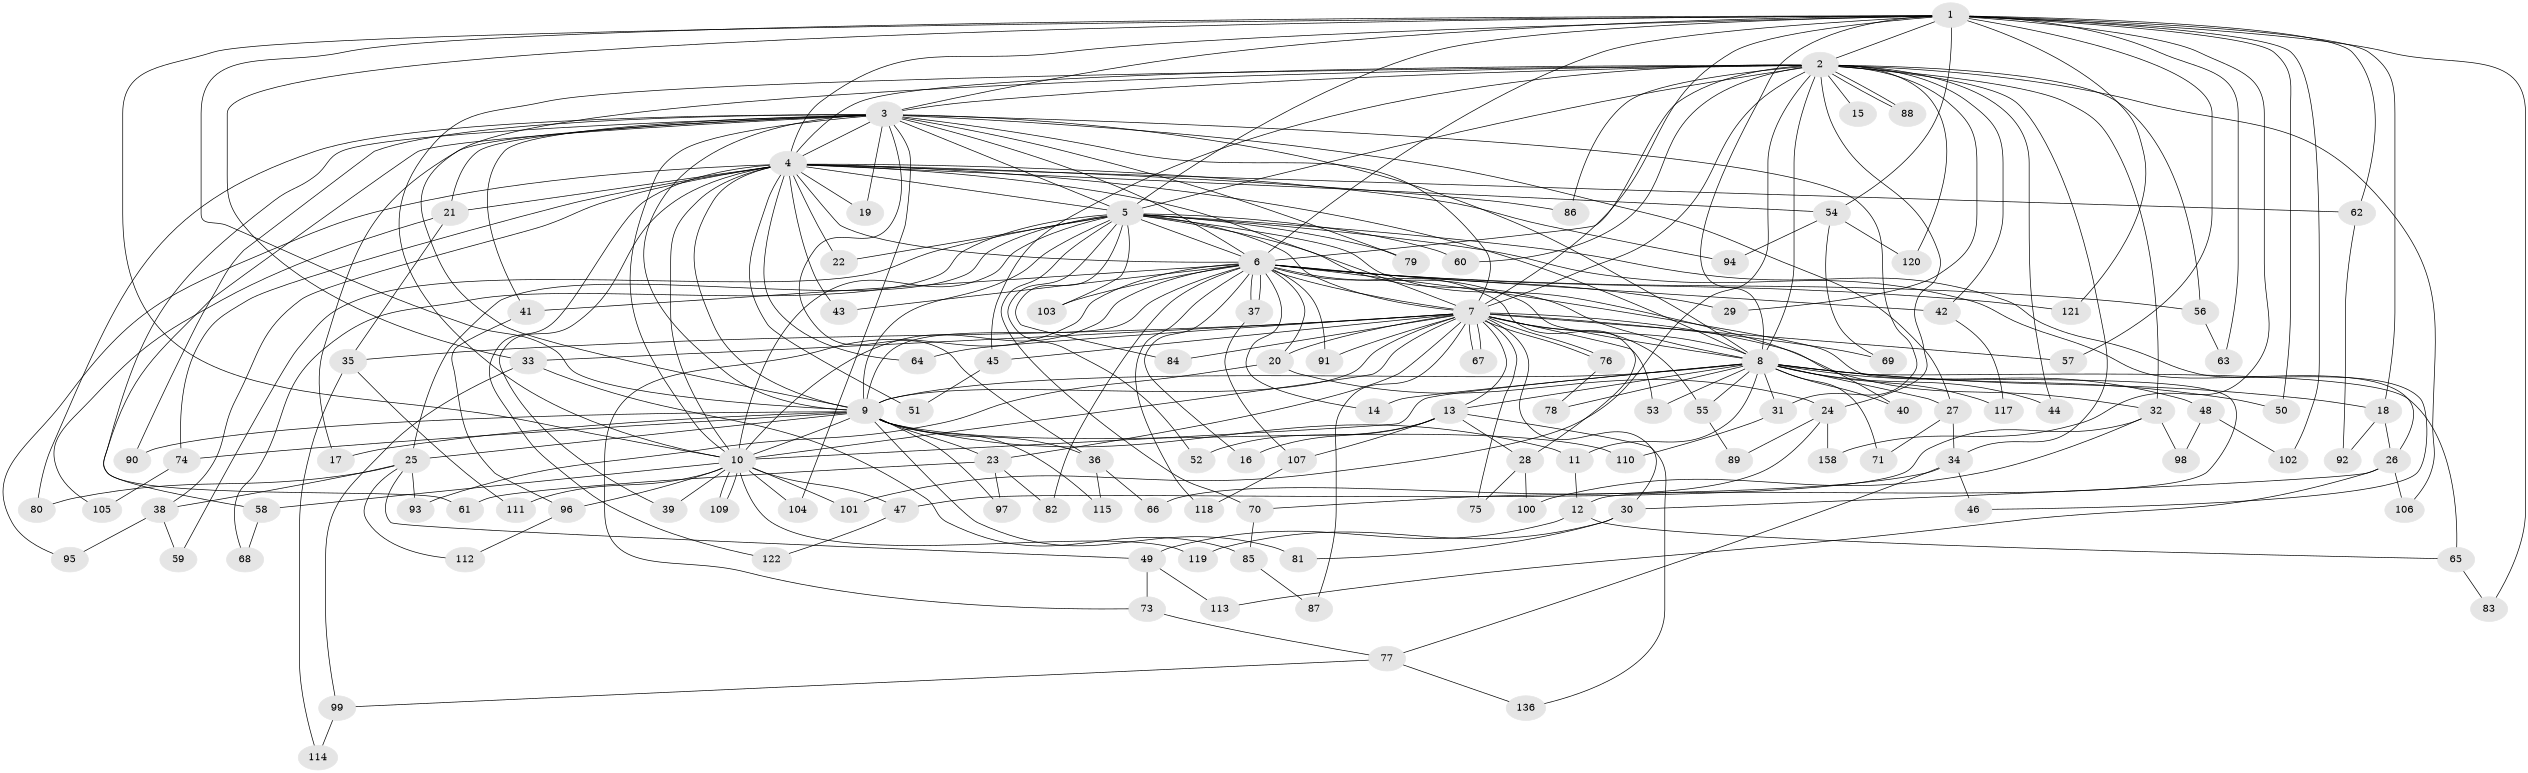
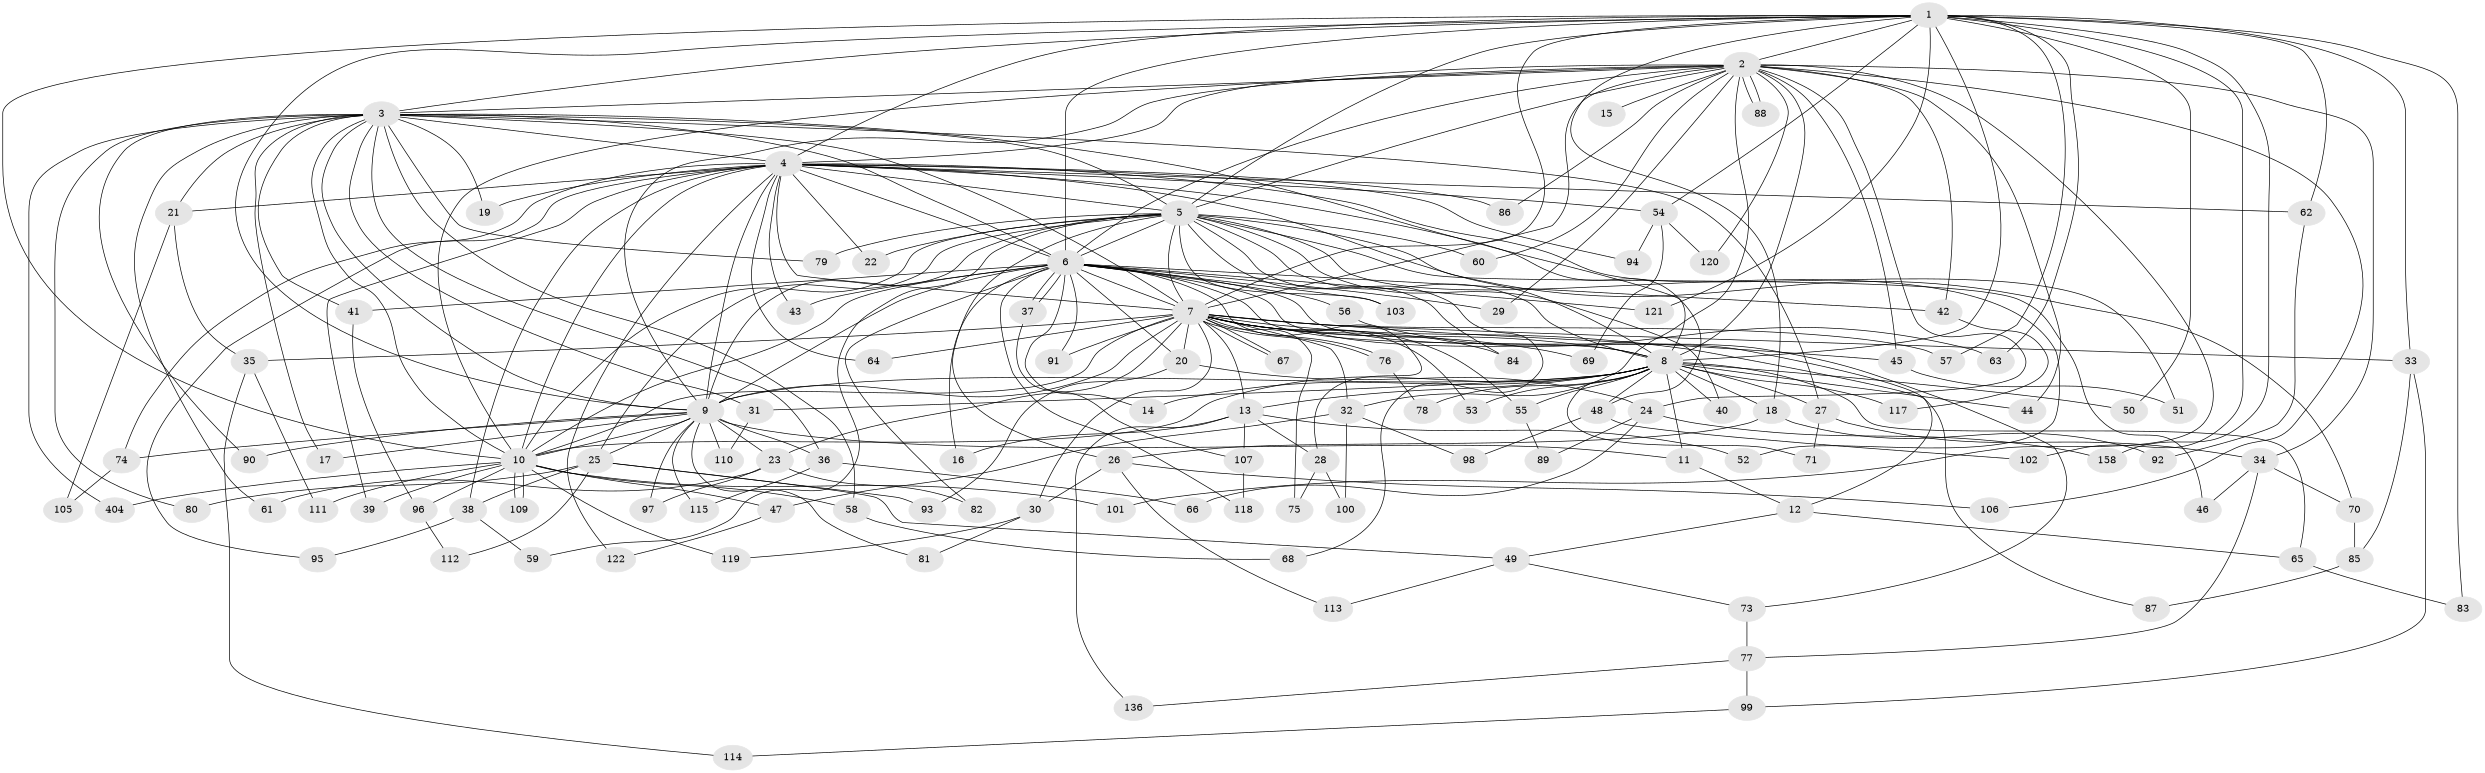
edge "2" -- "56": removed
edge "4" -- "48": added
node "104": label "104" -> "404"
